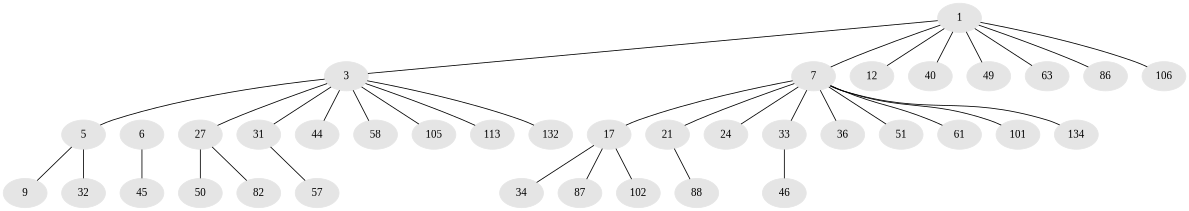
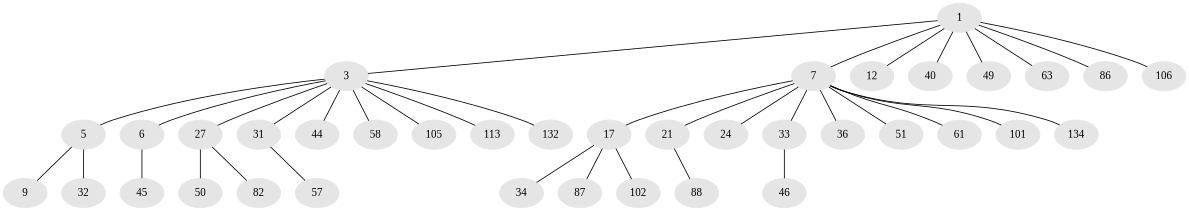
edge "3" -- "6": added
